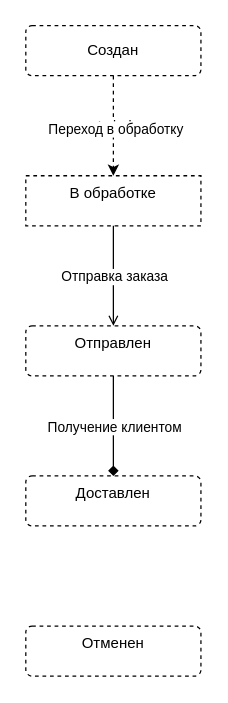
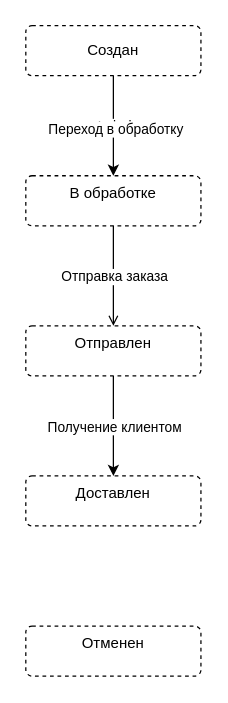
edge "Создан" -> "В обработке": style dashed -> solid
node "В обработке": shape rectangle -> rounded rectangle
edge "Отправлен" -> "Доставлен": arrowhead diamond -> classic
